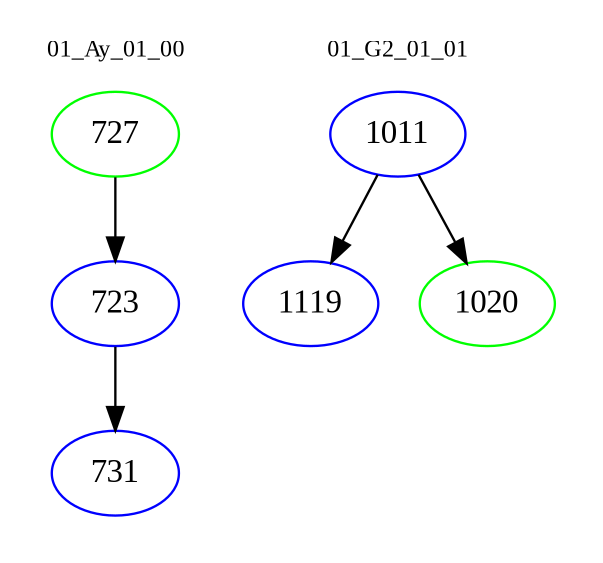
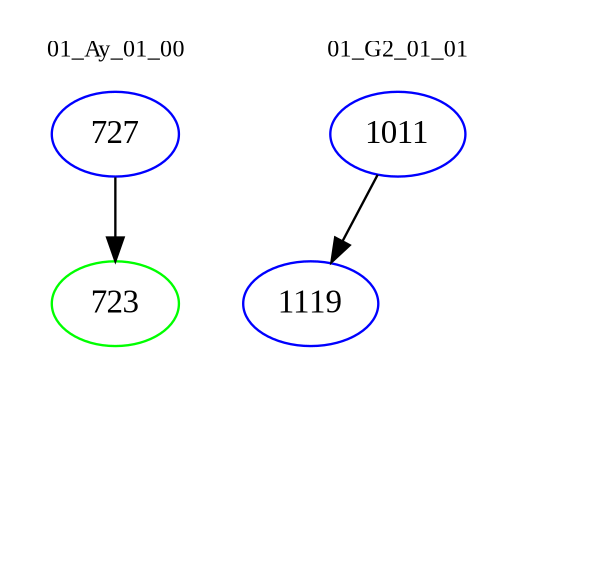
node "727": color green -> blue
node "723": color blue -> green
node "1020": removed
node "731": removed
